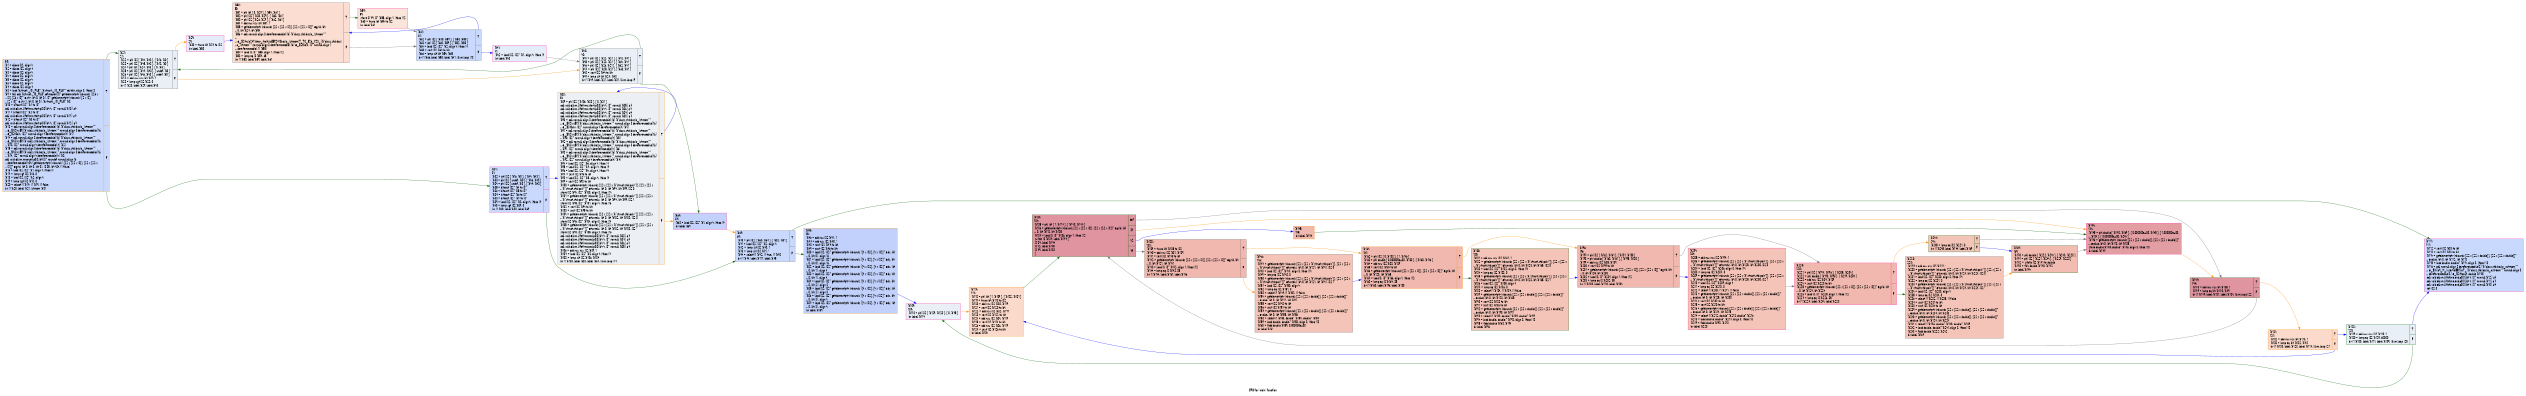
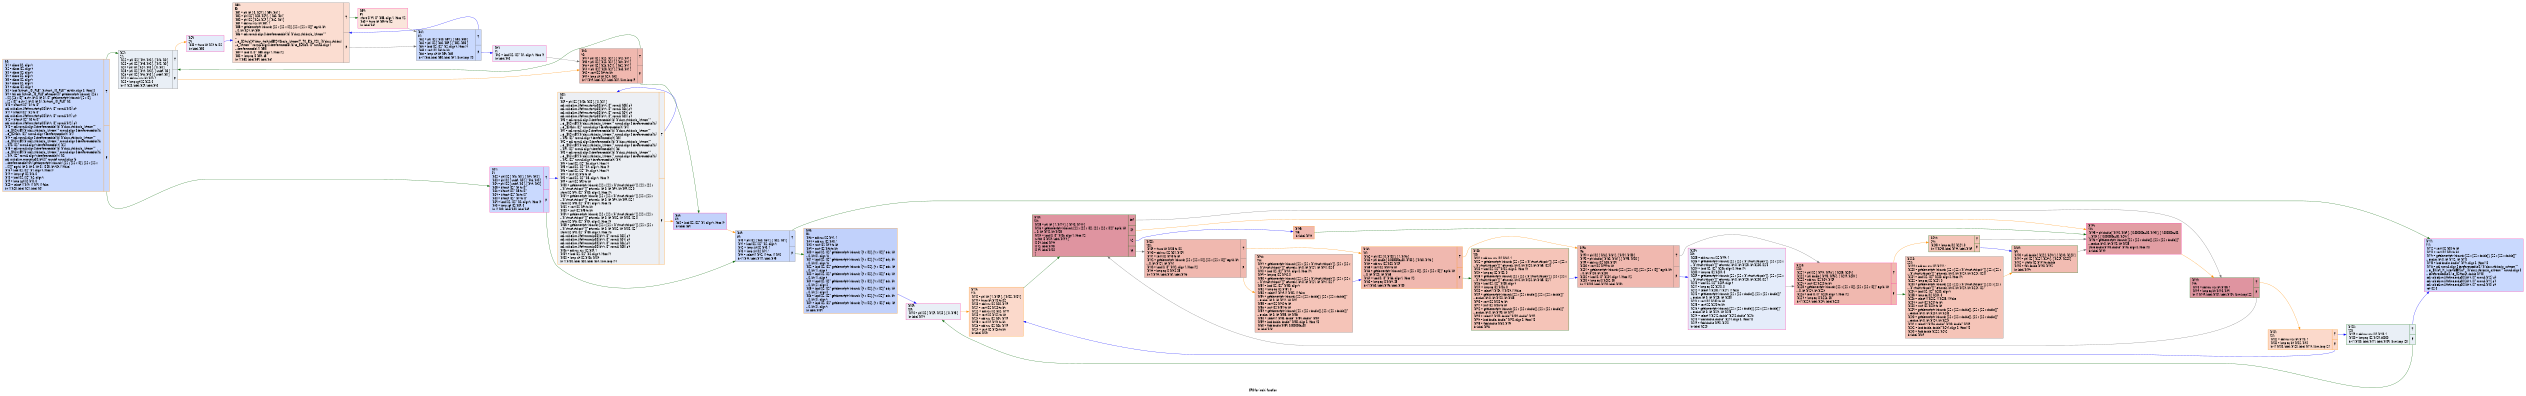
node "%43:": fillcolor #cedaeb70 -> #dc5d4a70
node "%0:": text "br i1 %20, label %21, istream %31" -> "br i1 %20, label %21, label %31"
node "%204:": fillcolor #e97a5f70 -> #c1d4f470
